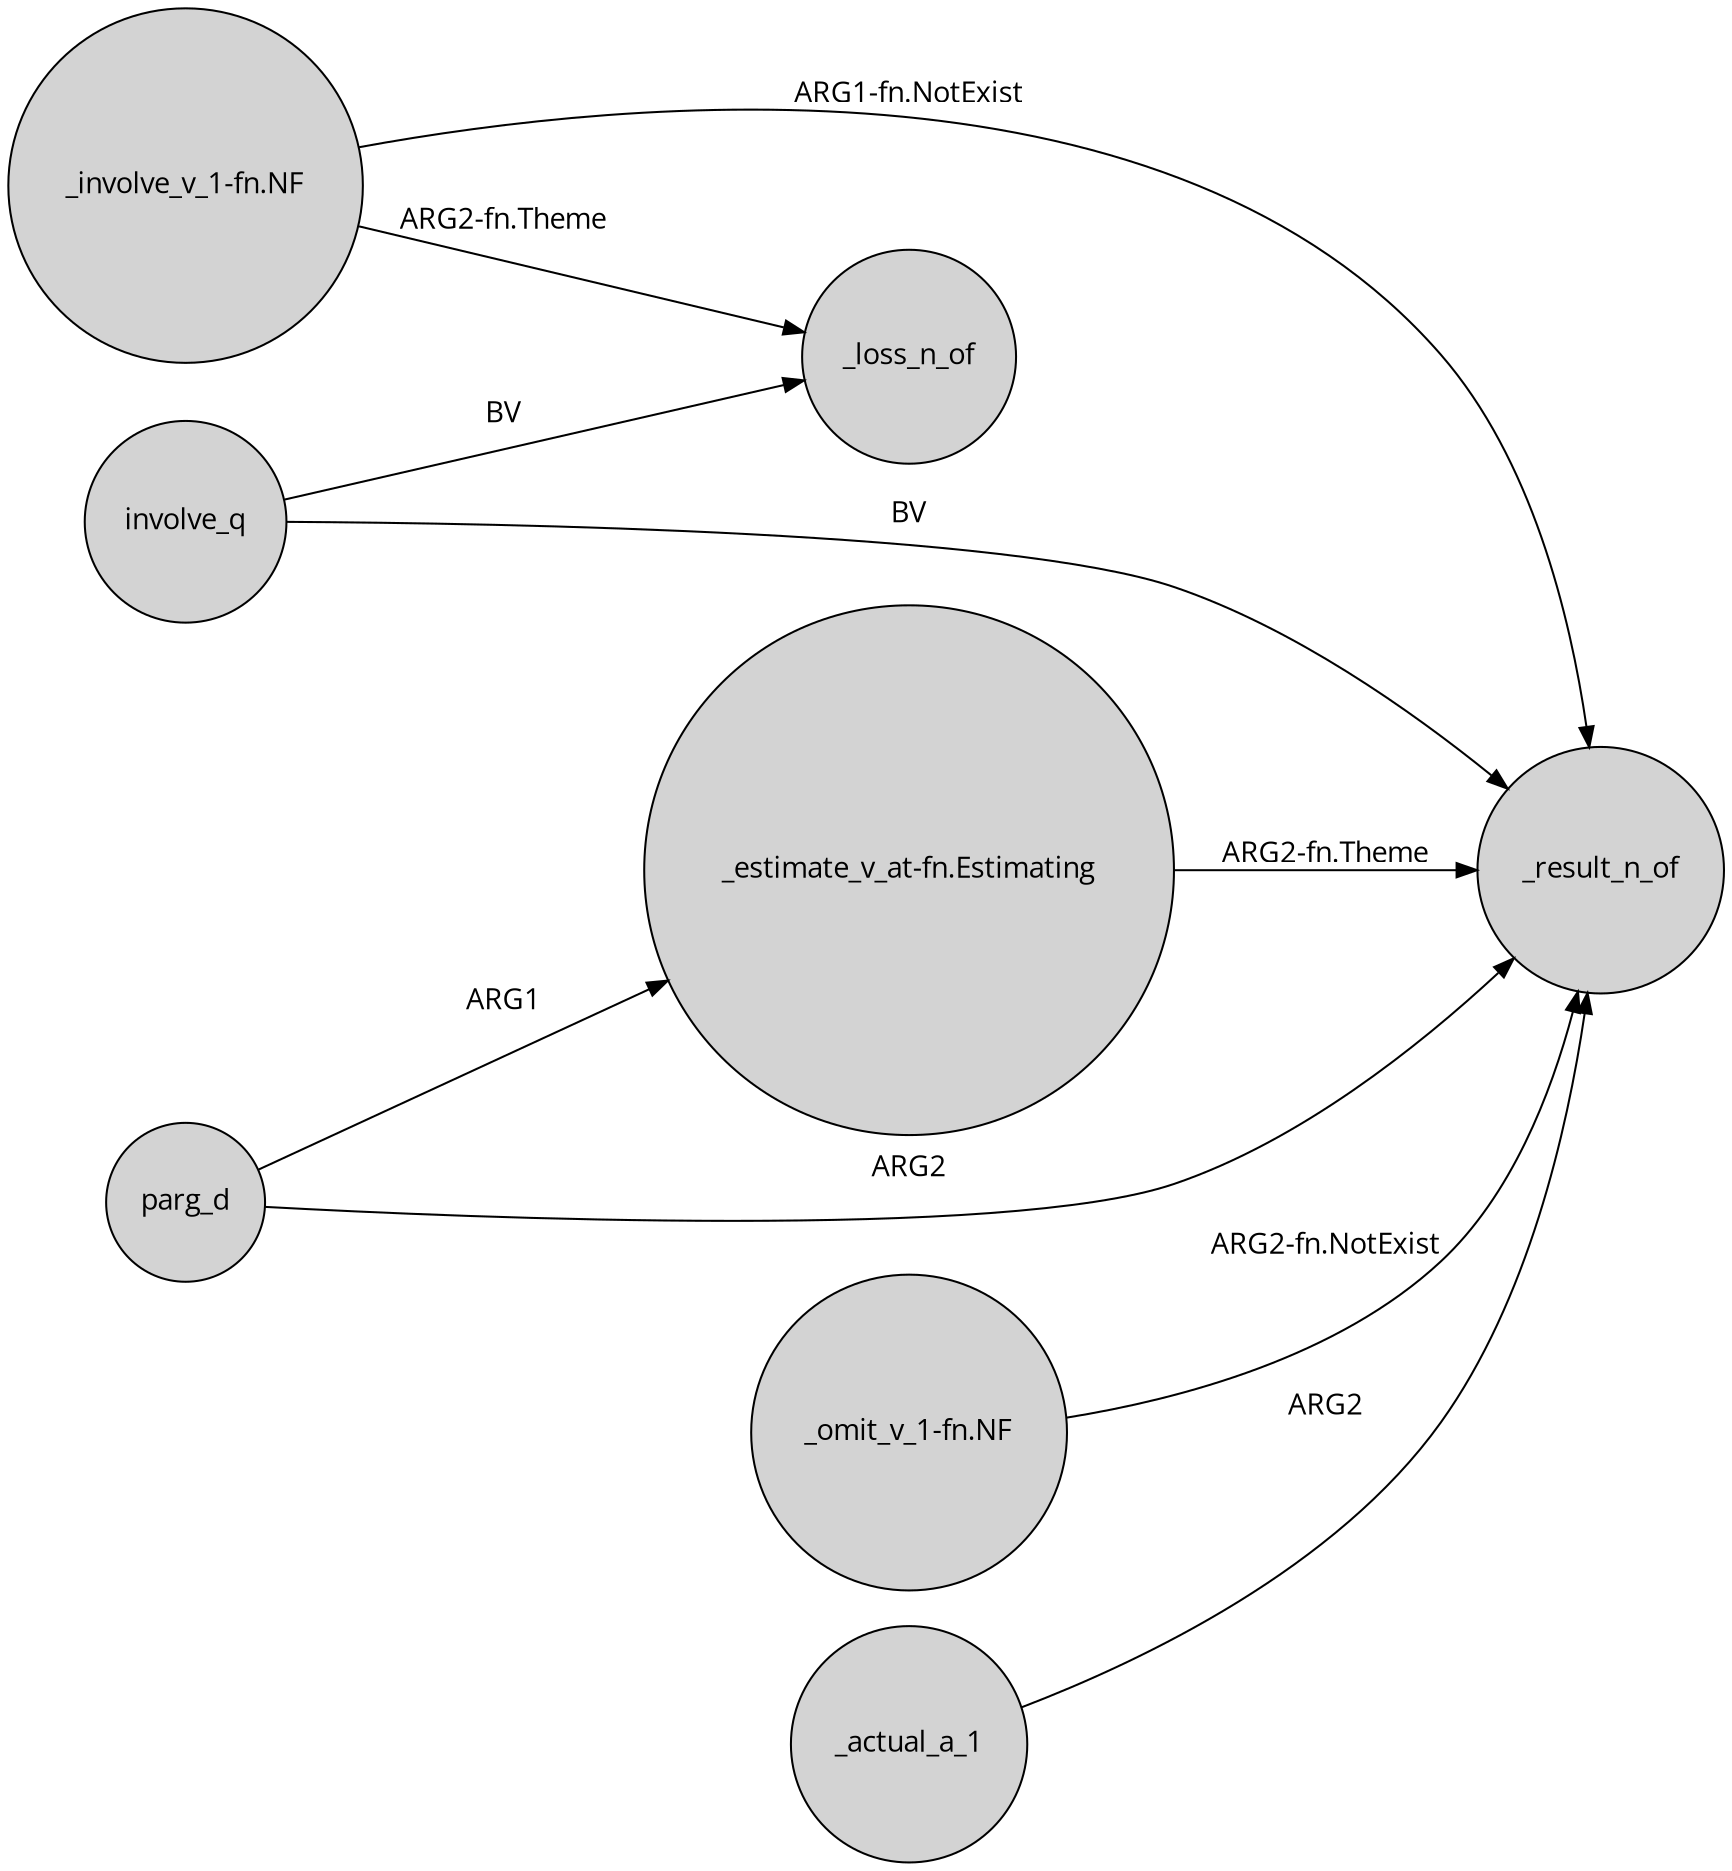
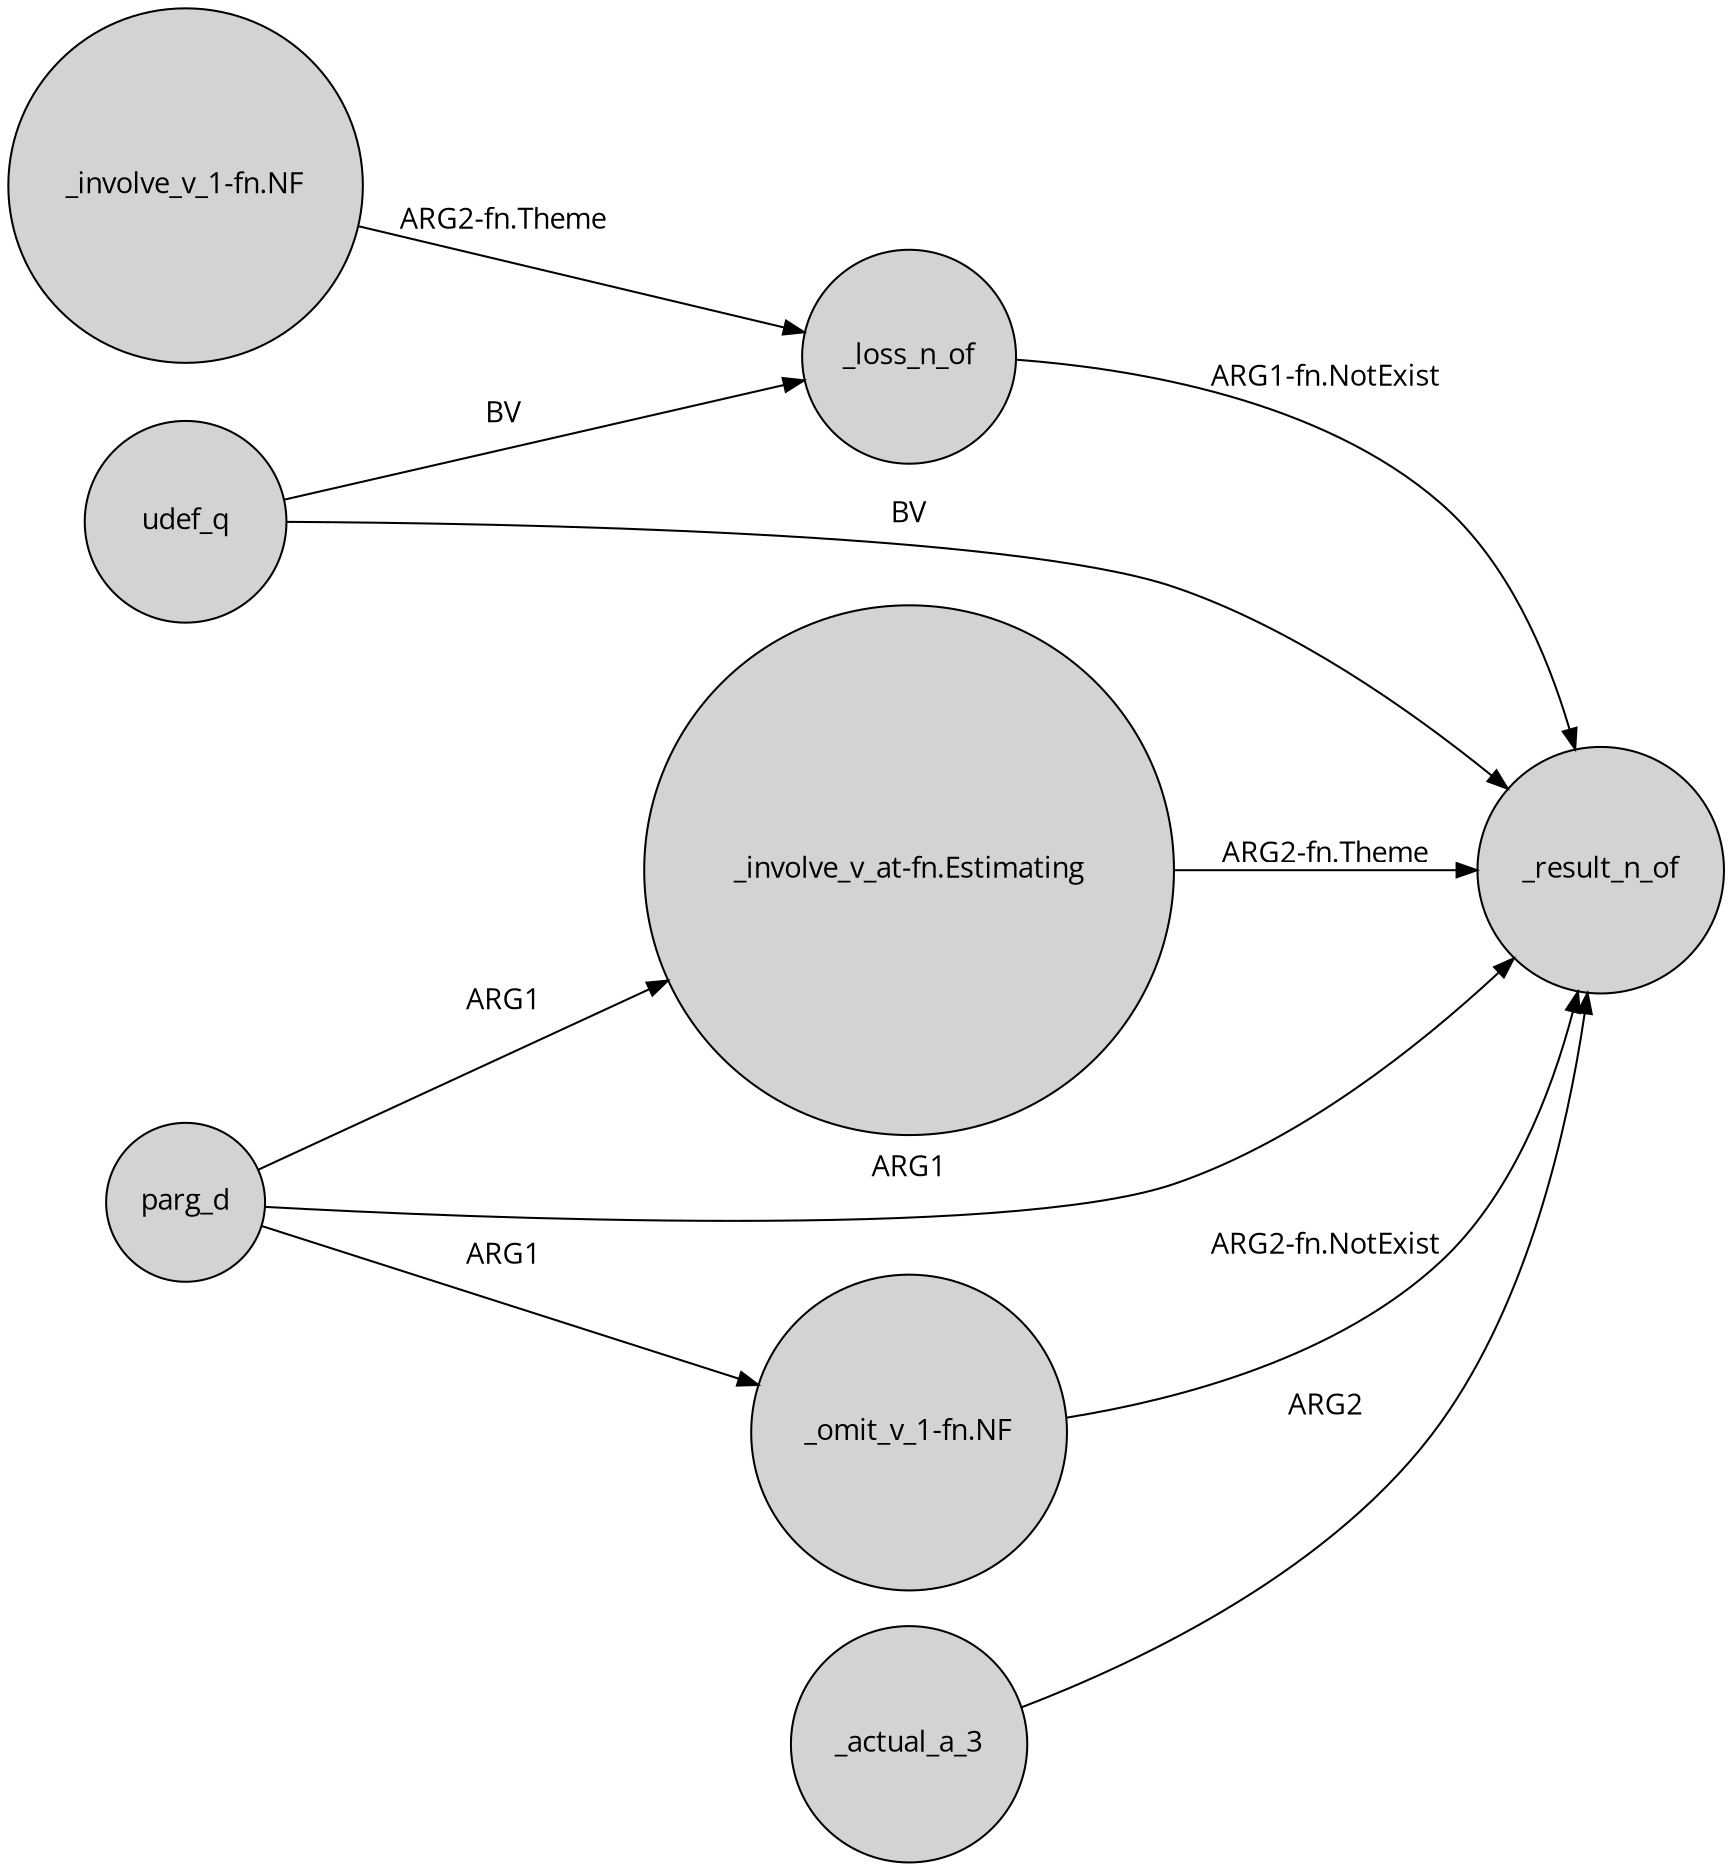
edge "_involve_v_1-fn.NF" -> "_result_n_of": now "_loss_n_of" -> "_result_n_of"
node "involve_q": label "involve_q" -> "udef_q"
node "_estimate_v_at-fn.Estimating": label "_estimate_v_at-fn.Estimating" -> "_involve_v_at-fn.Estimating"
edge "parg_d" -> "_result_n_of": label "ARG2" -> "ARG1"
edge "parg_d" -> "_omit_v_1-fn.NF": added, label "ARG1"
node "_actual_a_1": label "_actual_a_1" -> "_actual_a_3"
